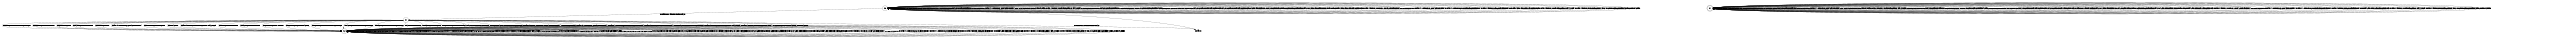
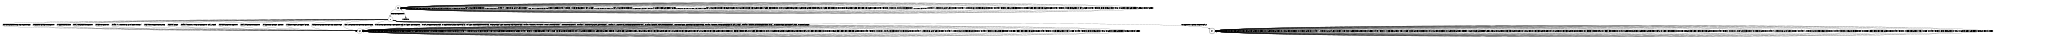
edge "s0" -> "s1": label "O_HELLO_VERIFY_REQUEST" -> "I_APPLICATION"
edge "s1" -> "__start0": now "s1" -> "s7"
